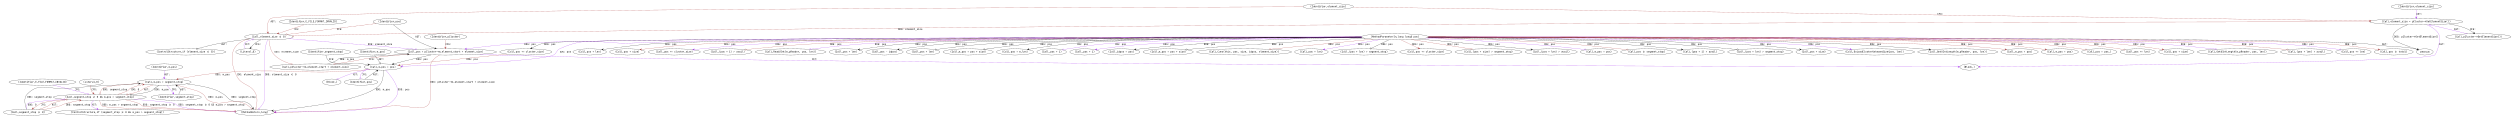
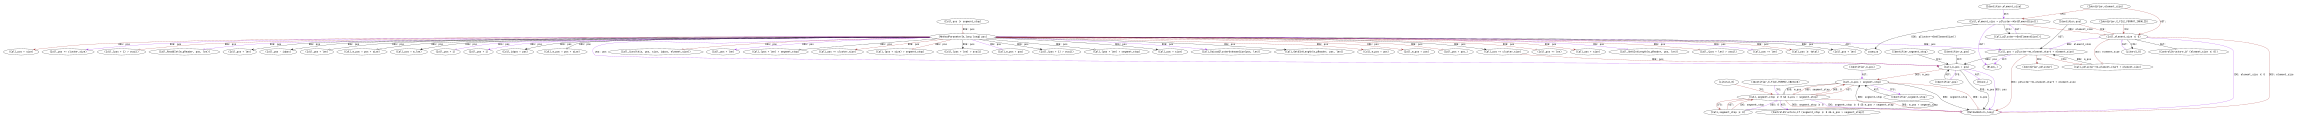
edge "(MethodParameterIn,long long& pos)" -> "(Call,pos >= segment_stop)": reversed
edge "(Identifier,pCluster)" -> "(Call,pos = pCluster->m_element_start + element_size)": reversed
